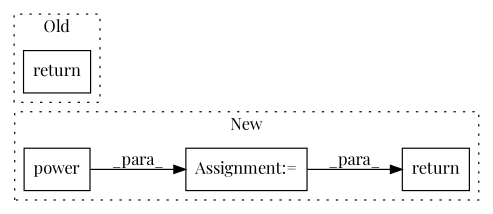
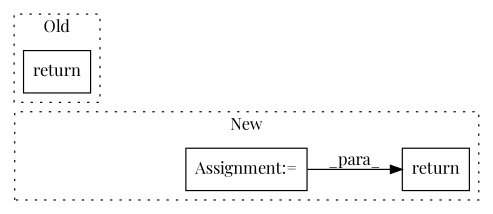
node "power": removed
